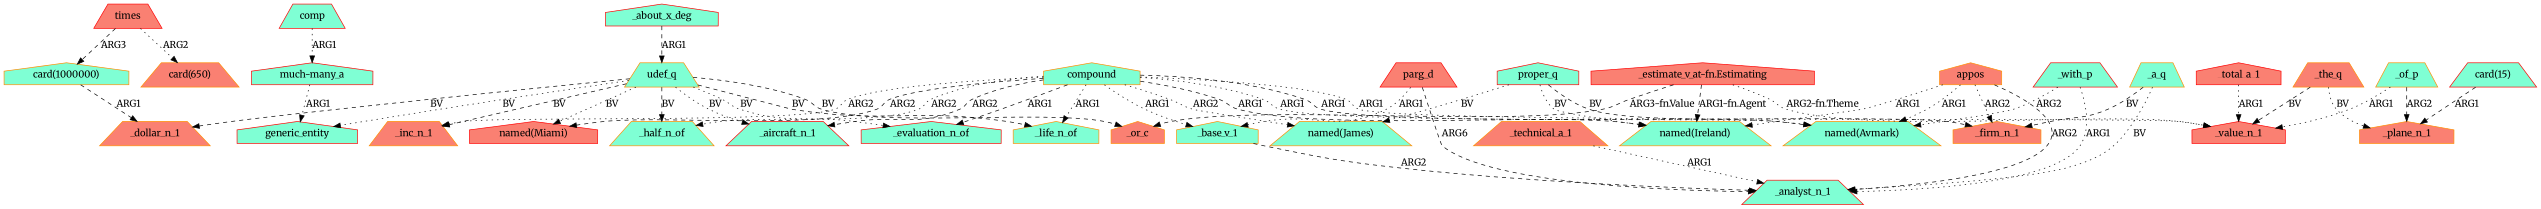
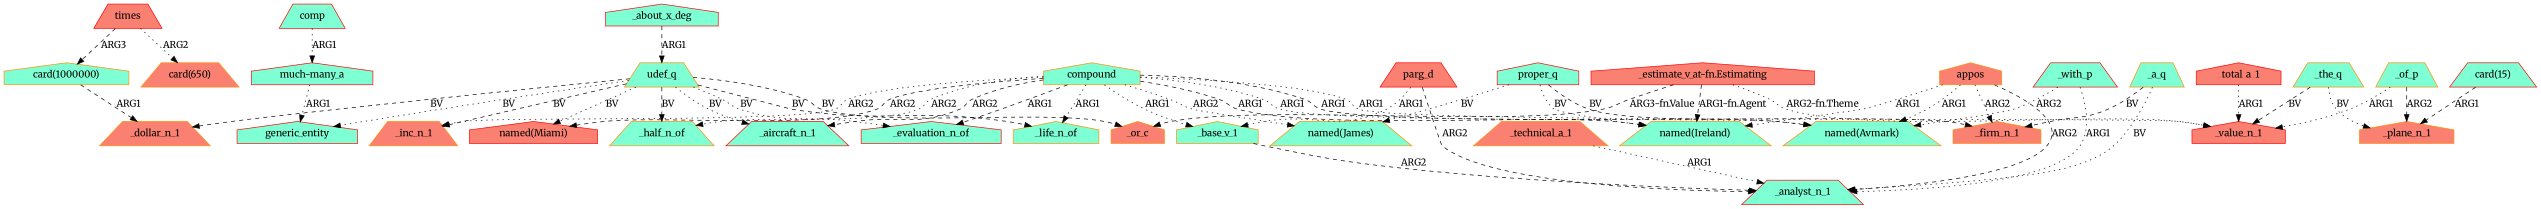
node "_the_q": fillcolor salmon -> aquamarine
edge "parg_d" -> "_analyst_n_1": label "ARG6" -> "ARG2"
